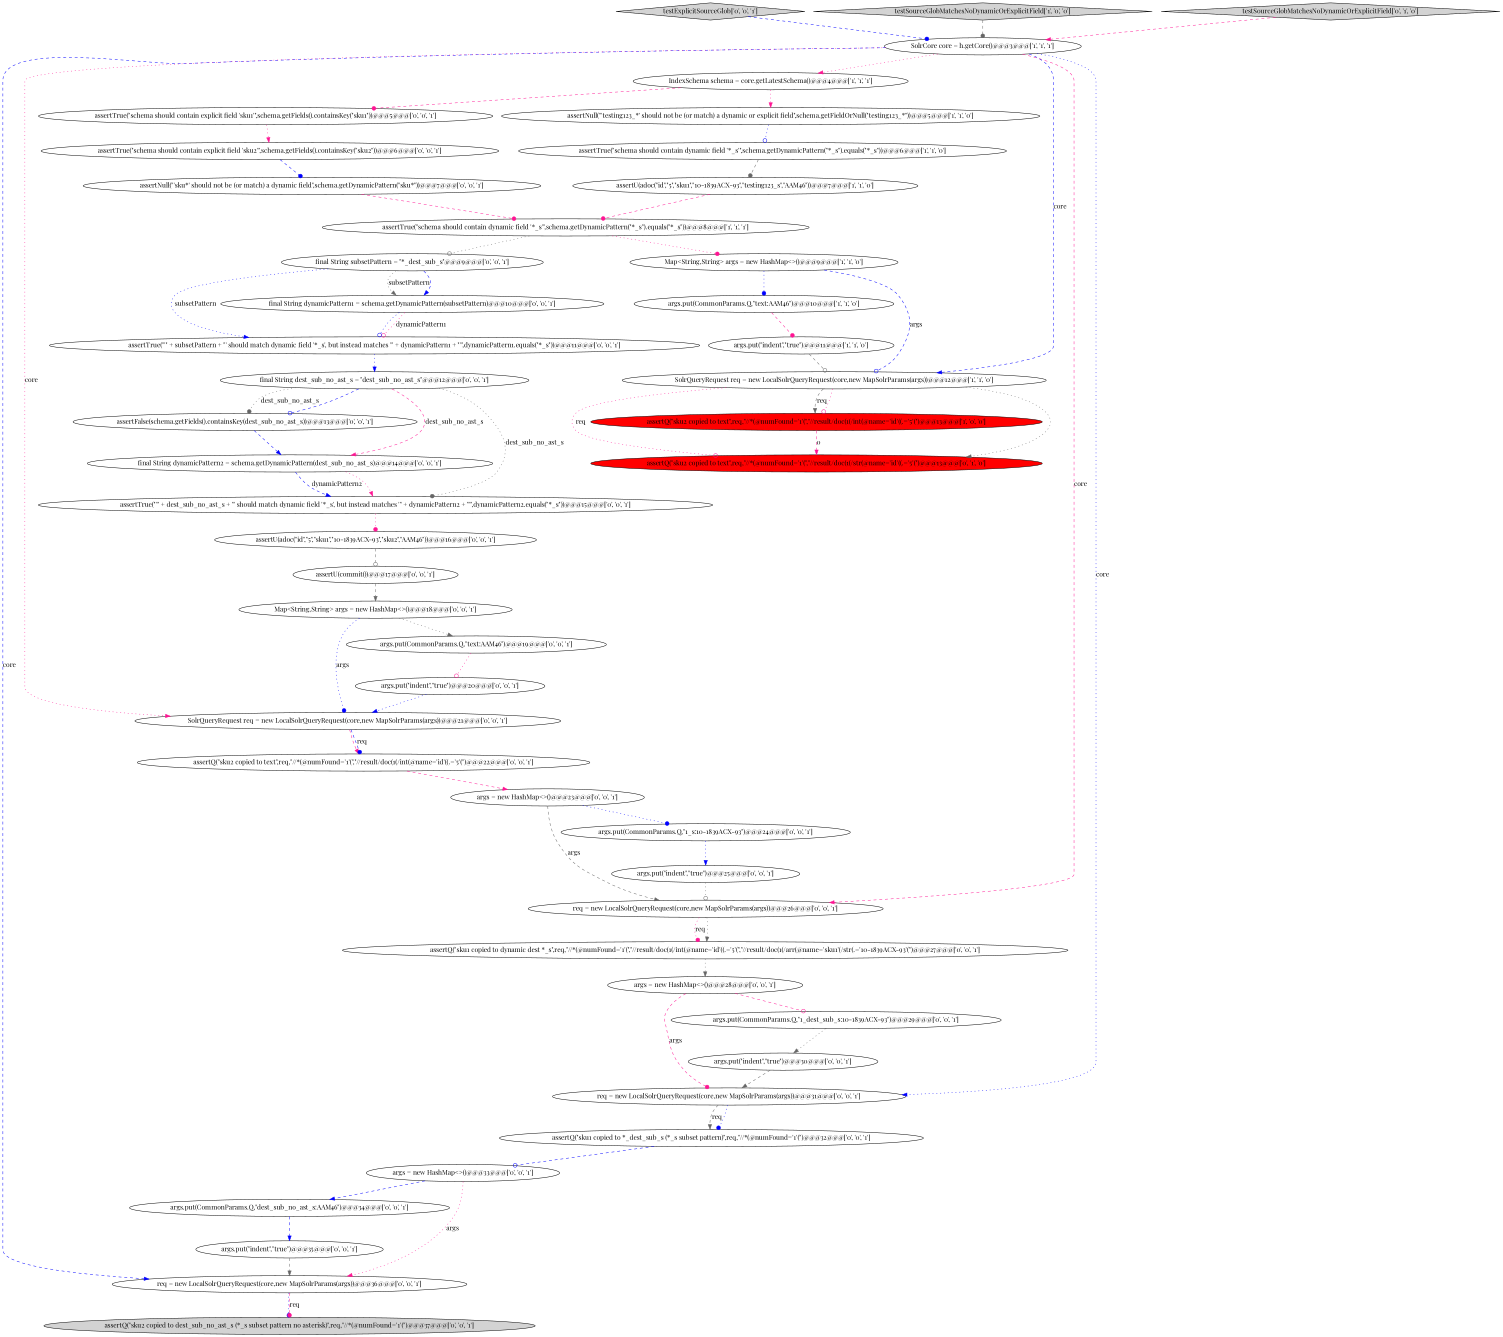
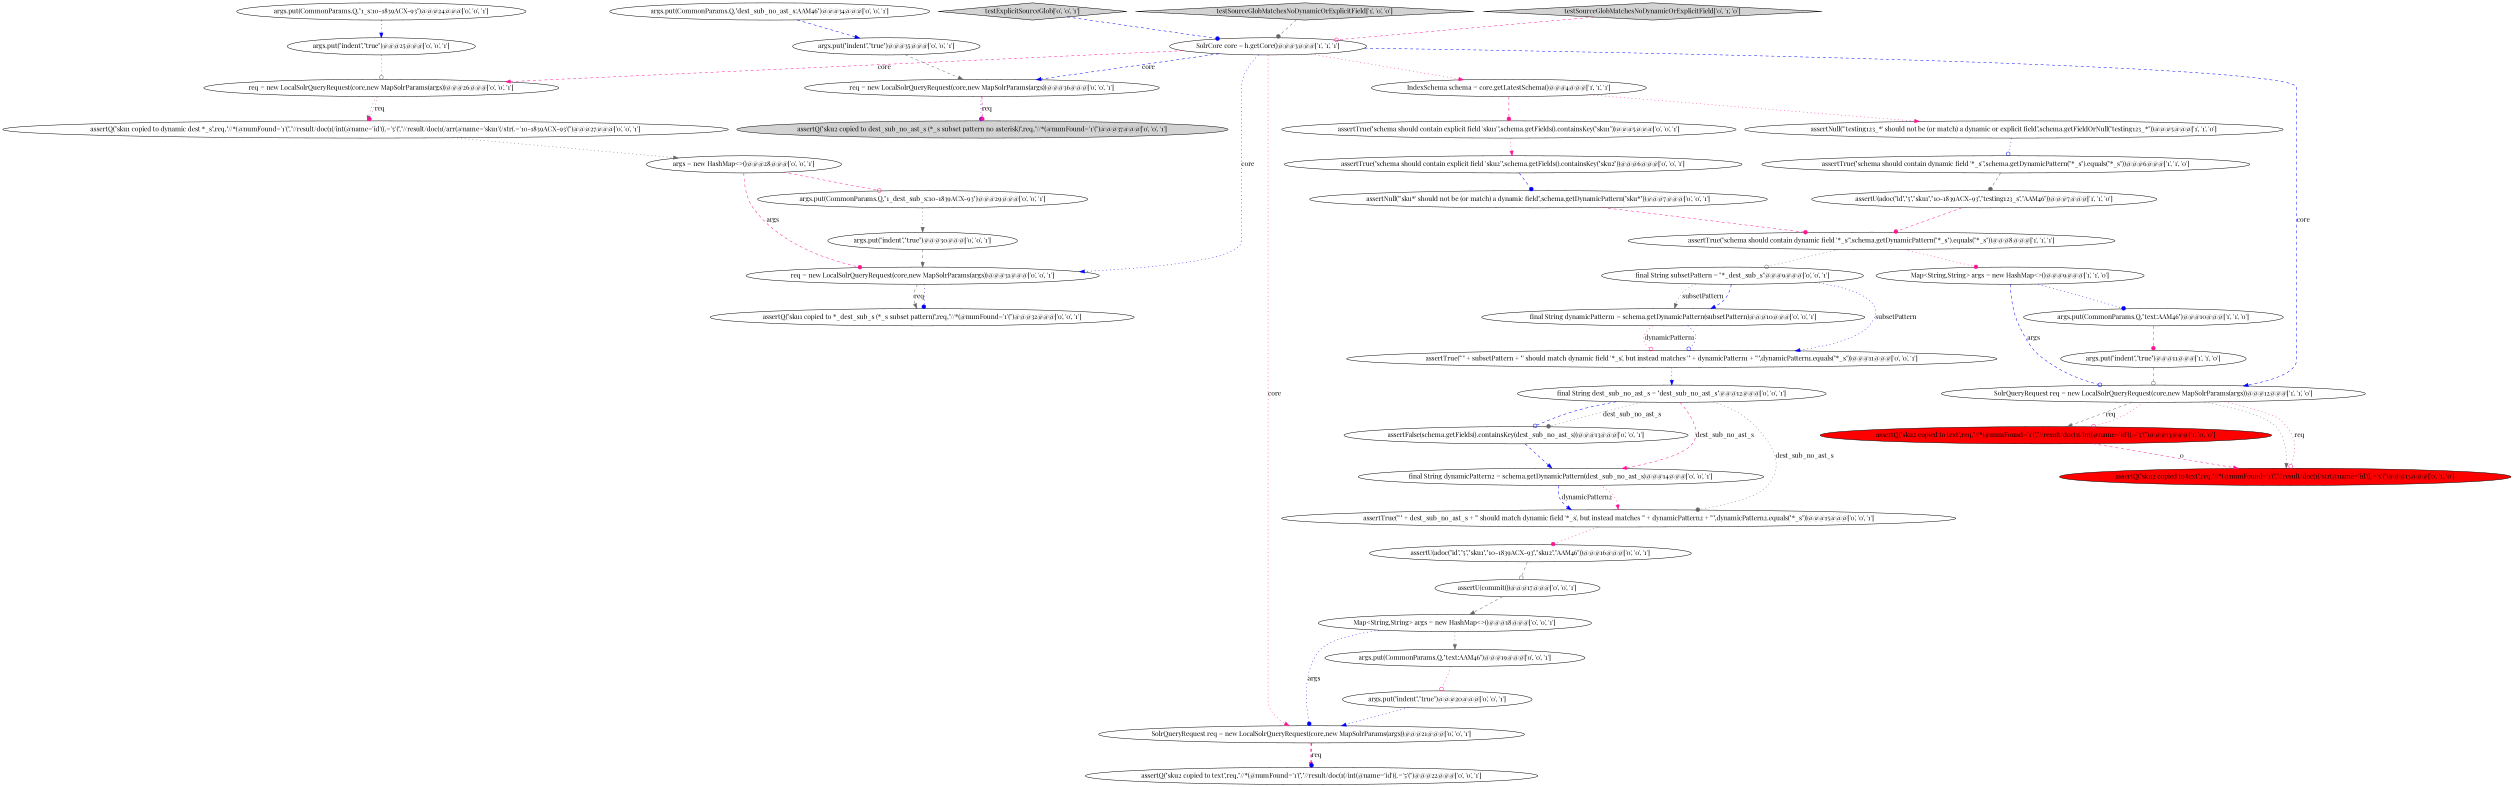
edge "testSourceGlobMatchesNoDynamicOrExplicitField['0', '1', '0']" -> "SolrCore core = h.getCore()@@@3@@@['1', '1', '1']": arrowhead normal -> odot
node "args = new HashMap<>()@@@23@@@['0', '0', '1']": removed
node "args = new HashMap<>()@@@33@@@['0', '0', '1']": removed
